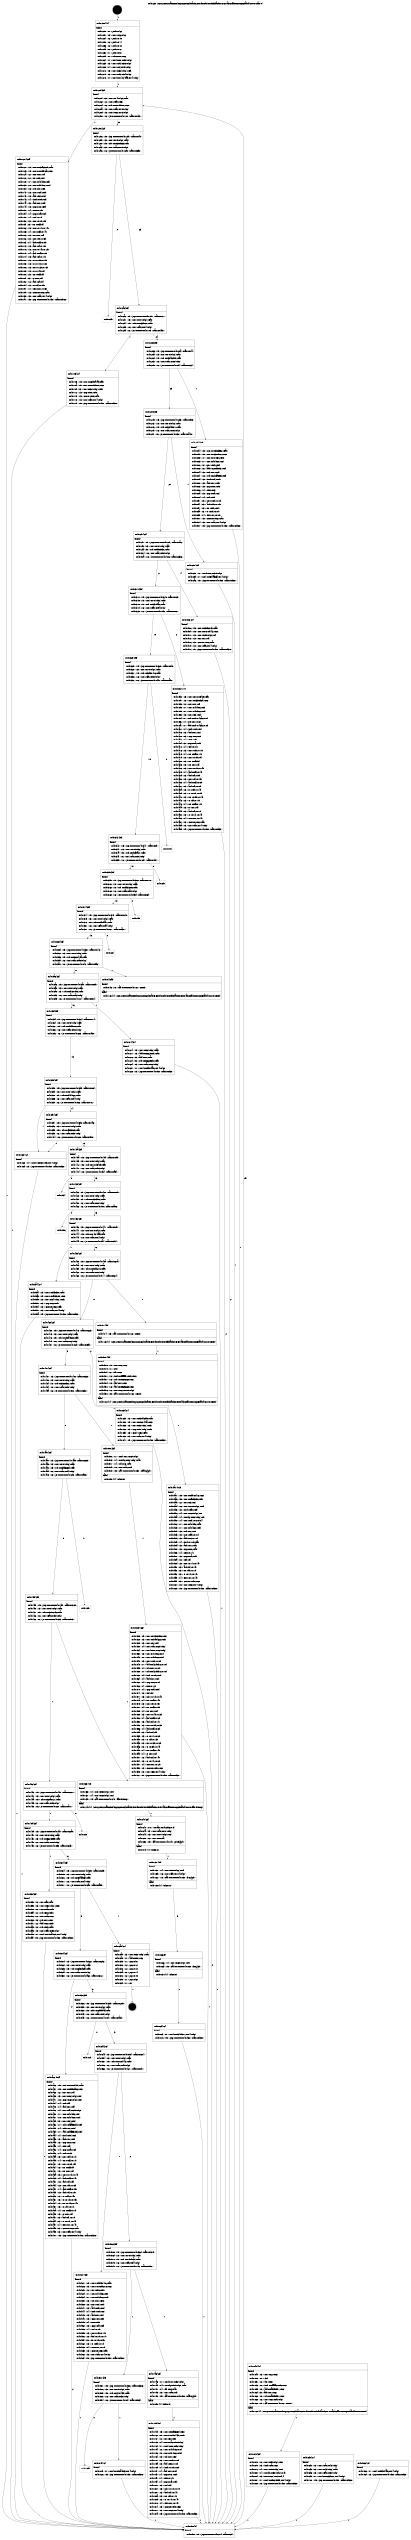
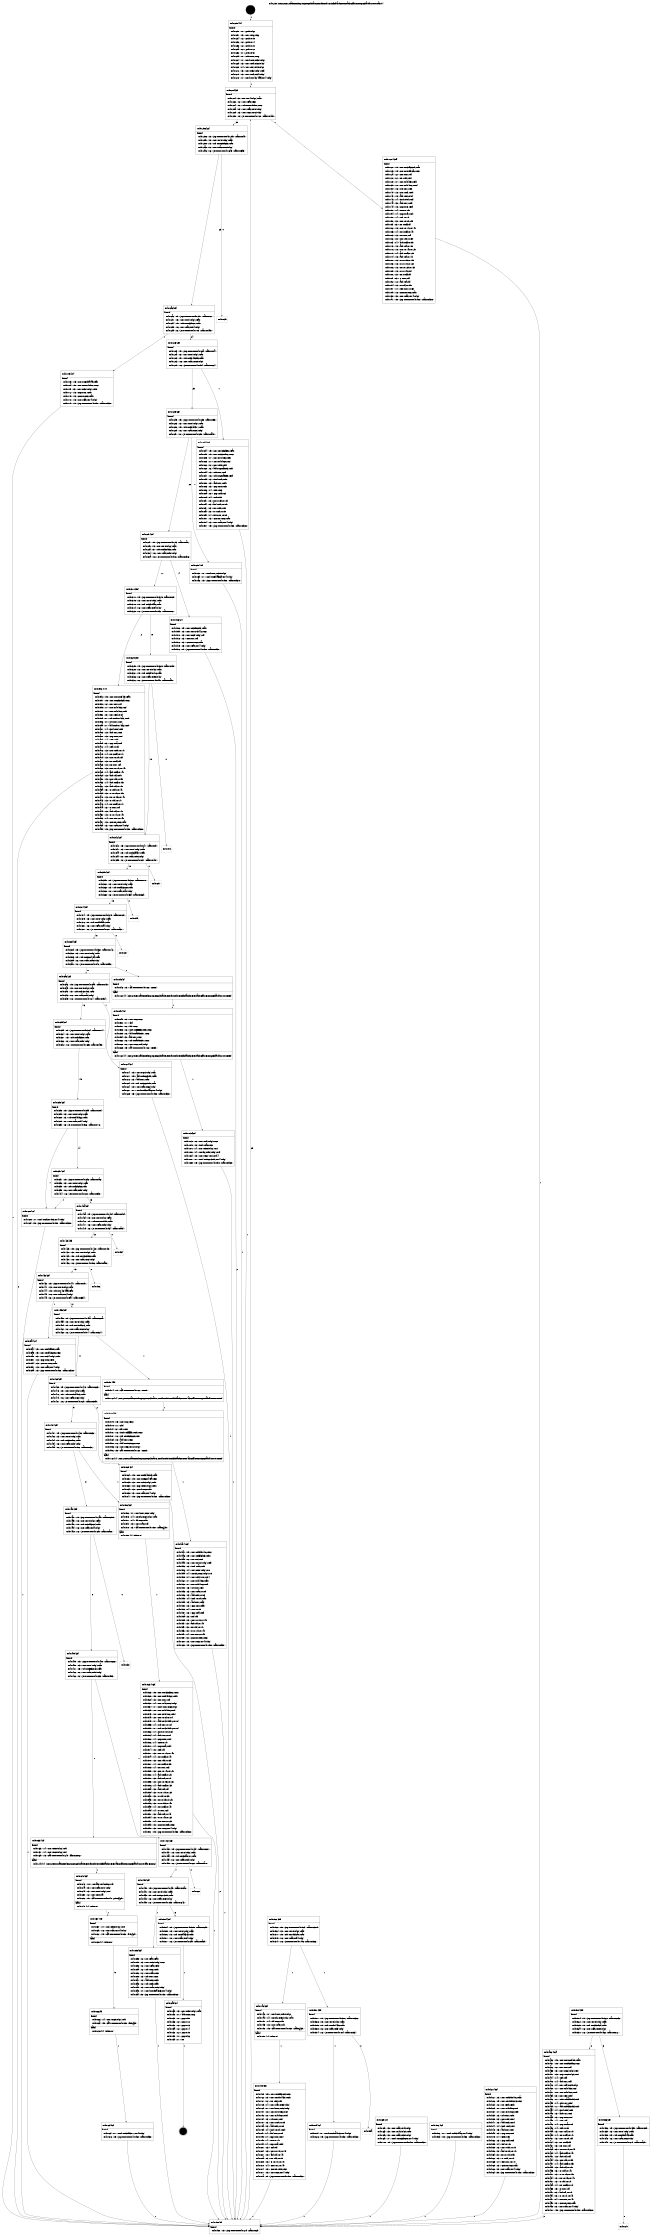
edge "0x401846 [5]" -> "0x40184b [40]": added, label "1"
edge "0x401504 [25]" -> "0x40151d [25]": removed, label "5"
node "0x40154f [25]": removed
